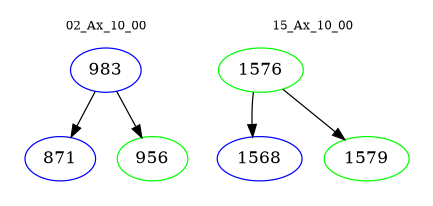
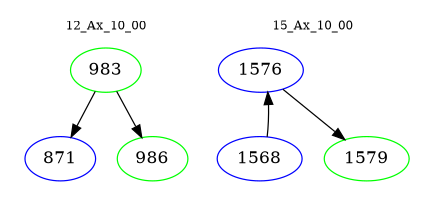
cluster "02_Ax_10_00": label "02_Ax_10_00" -> "12_Ax_10_00"
node "983": color blue -> green
node "1576": color green -> blue
edge "1576" -> "1568": reversed
node "956": label "956" -> "986"
